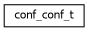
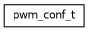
node "conf_conf_t": label "conf_conf_t" -> "pwm_conf_t"
